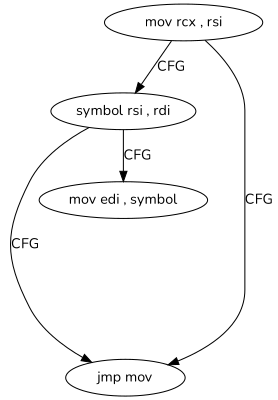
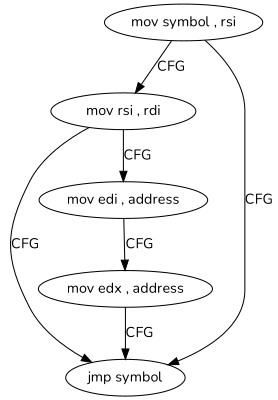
node "mov rcx , rsi": label "mov rcx , rsi" -> "mov symbol , rsi"
node "symbol rsi , rdi": label "symbol rsi , rdi" -> "mov rsi , rdi"
node "mov edi , symbol": label "mov edi , symbol" -> "mov edi , address"
node "mov edx , address": added
node "jmp mov": label "jmp mov" -> "jmp symbol"
